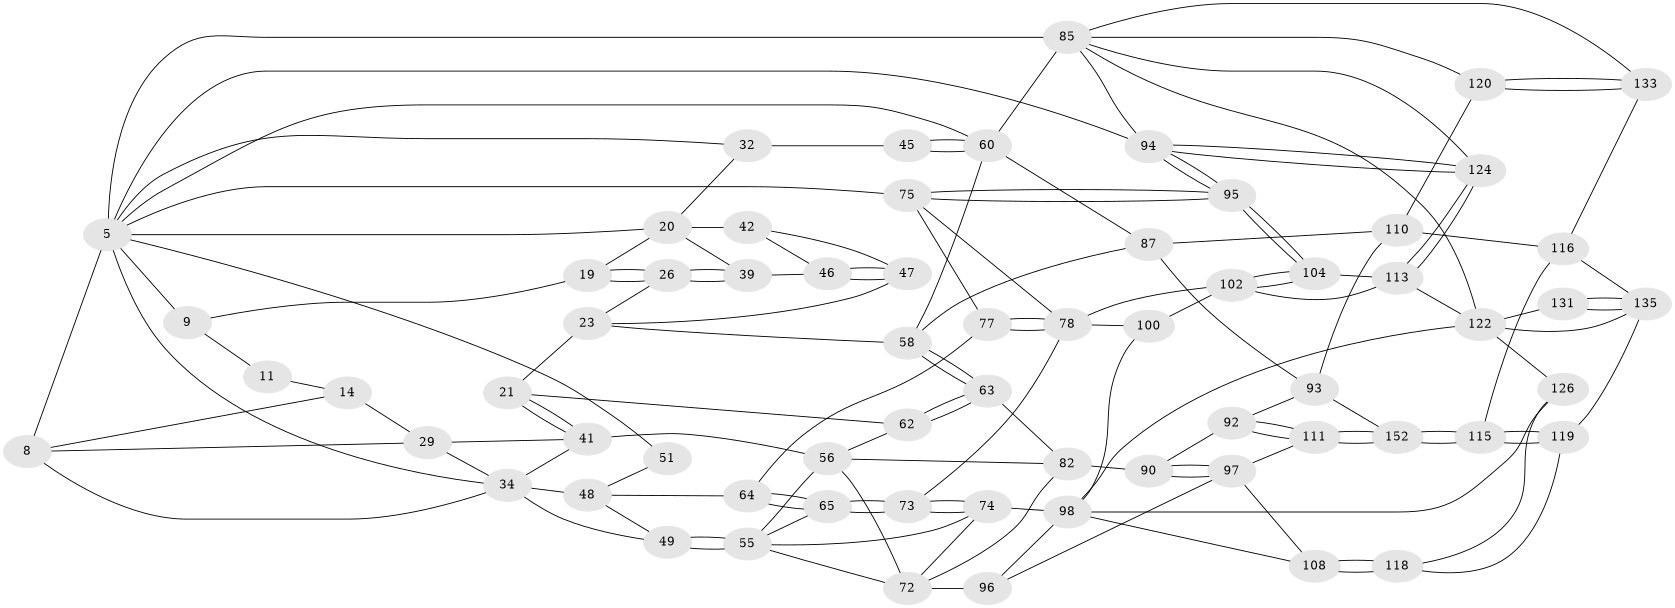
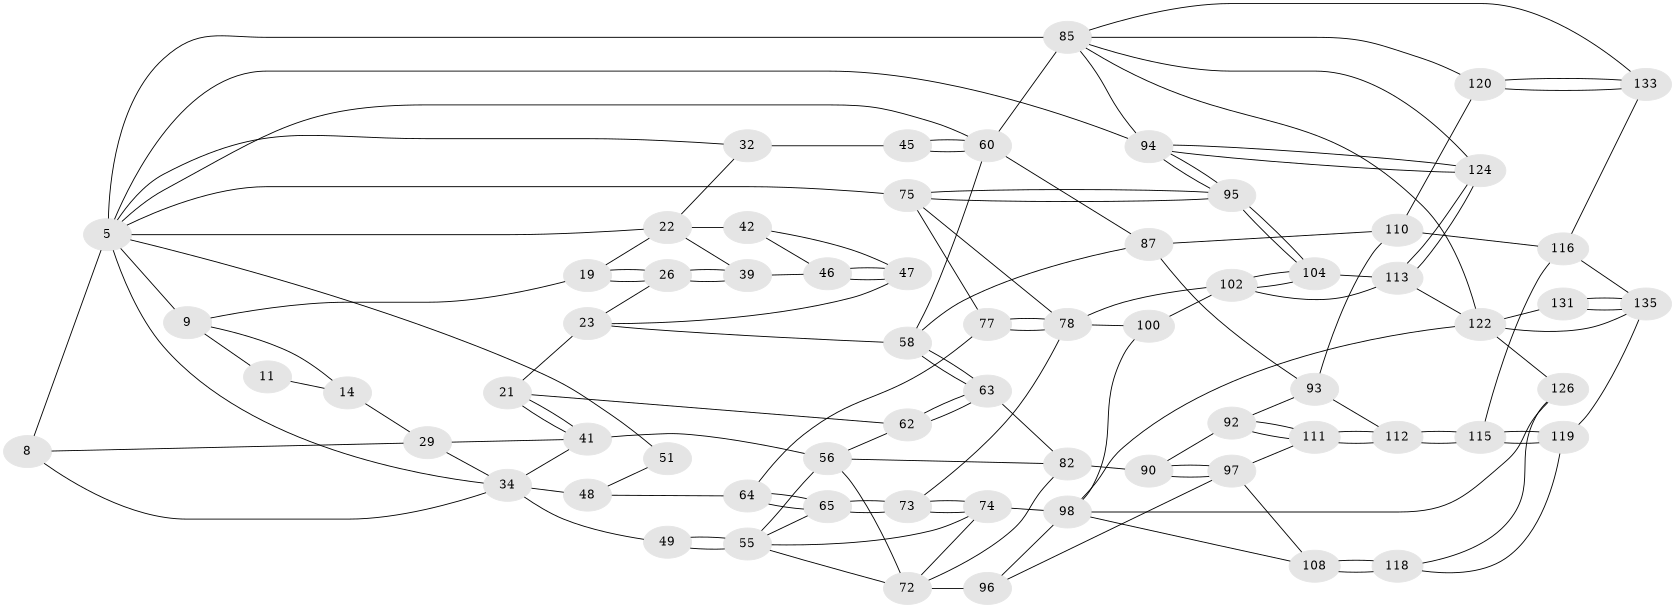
node "20": label "20" -> "22"
edge "14" -- "8": now "14" -- "9"
node "152": label "152" -> "112"
edge "48" -- "49": removed
